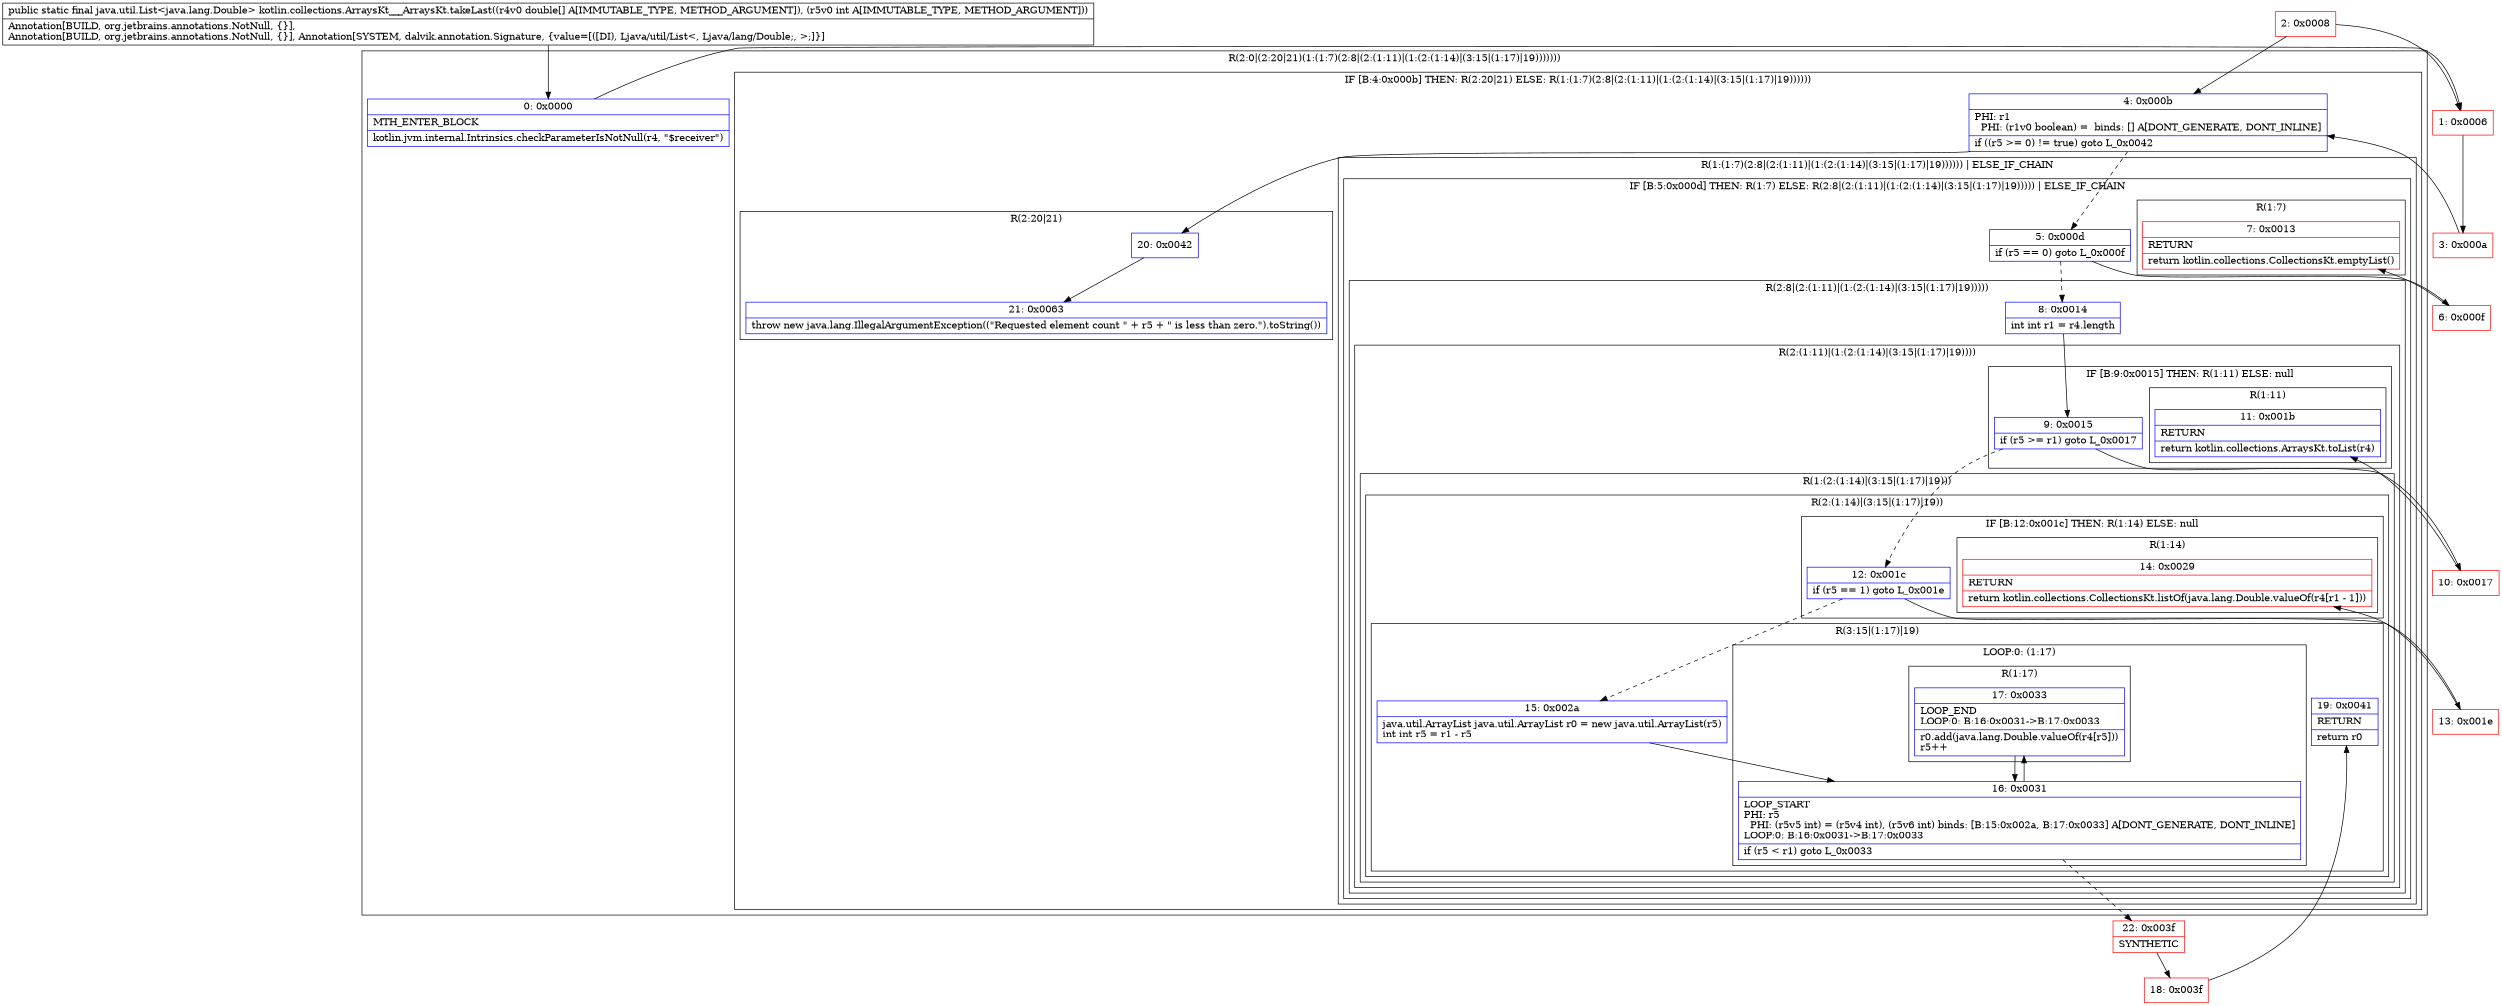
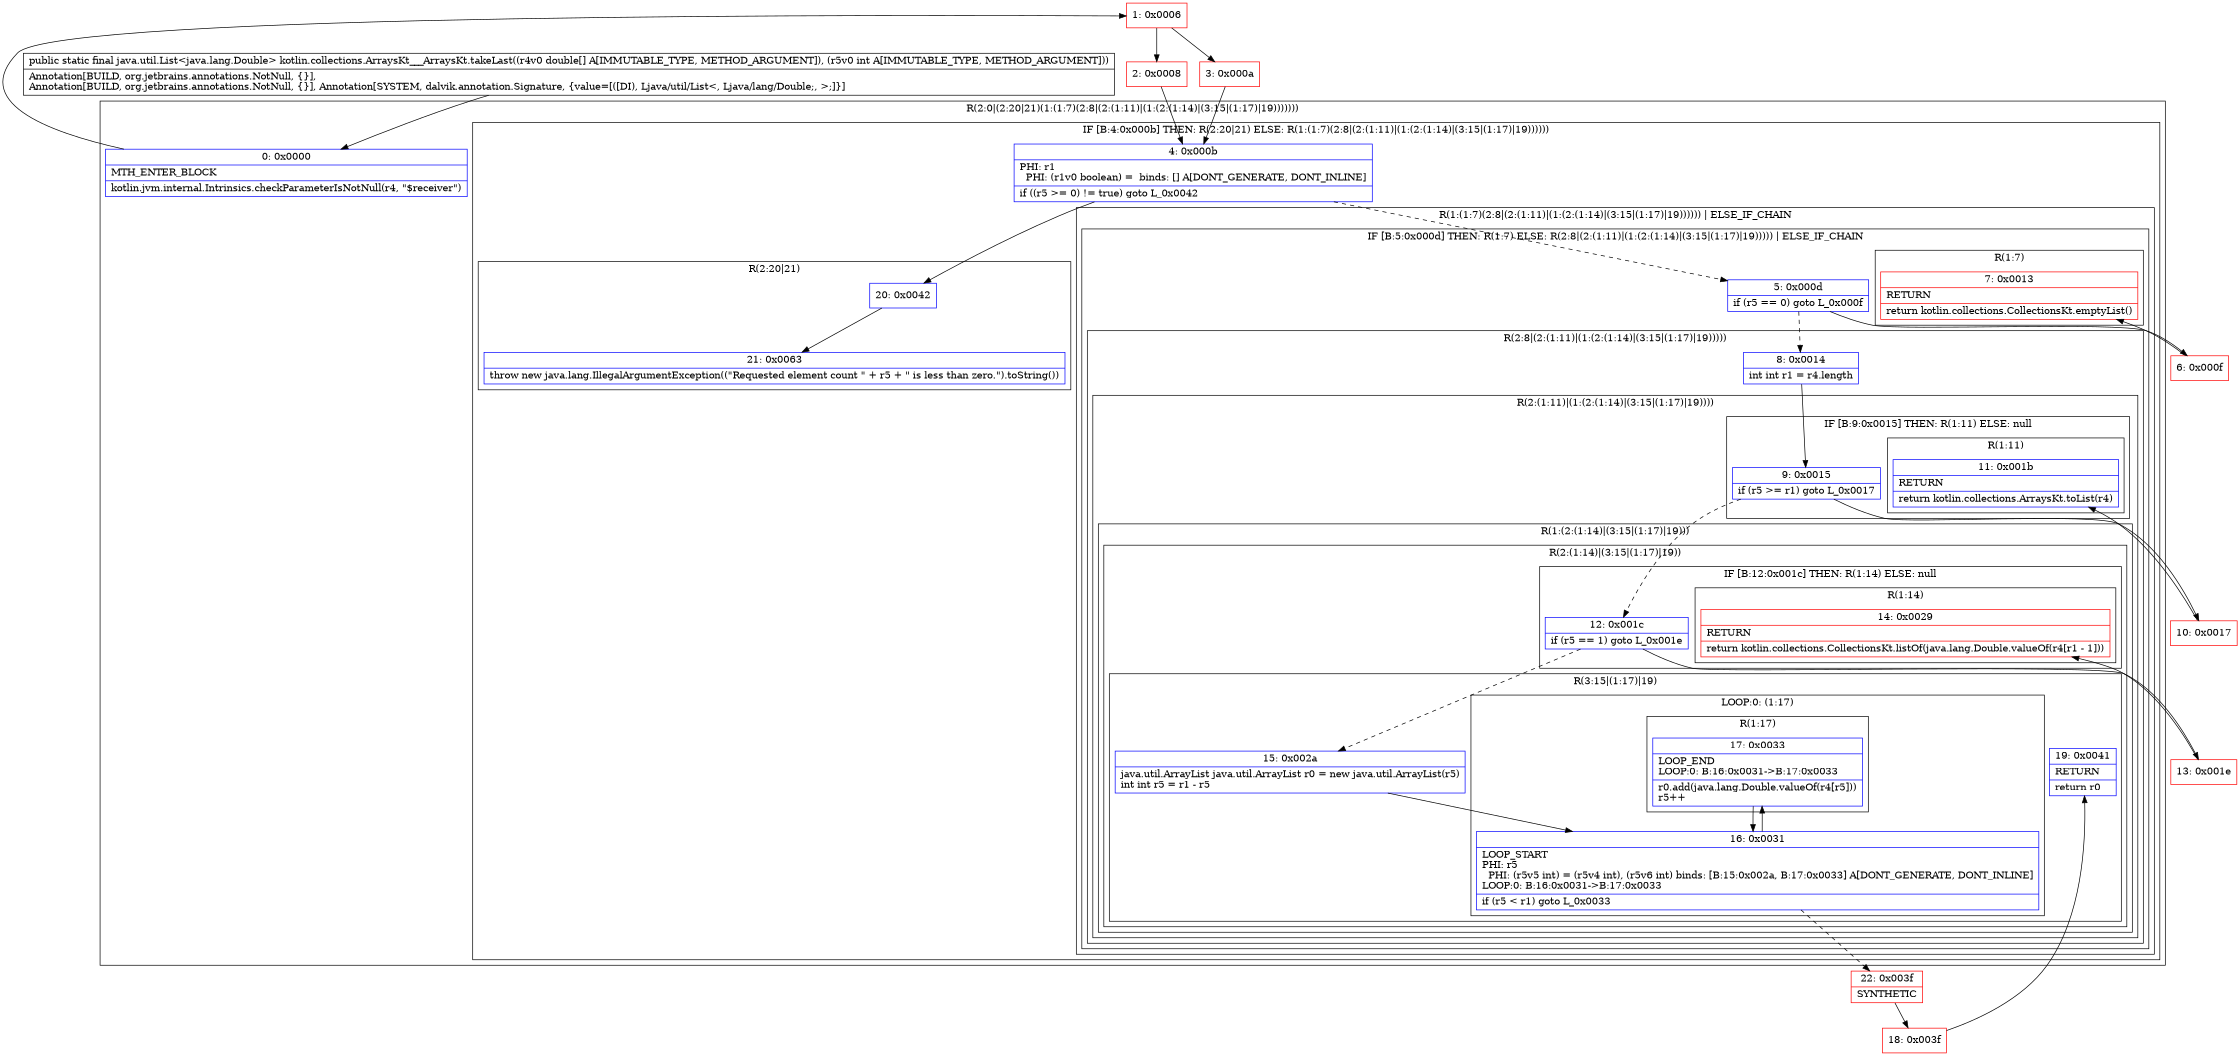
edge "2: 0x0008" -> "1: 0x0006": reversed
